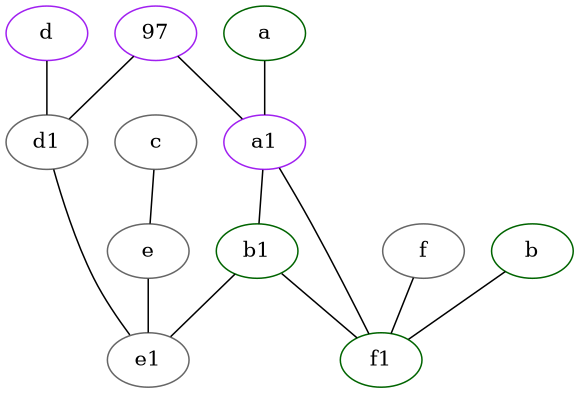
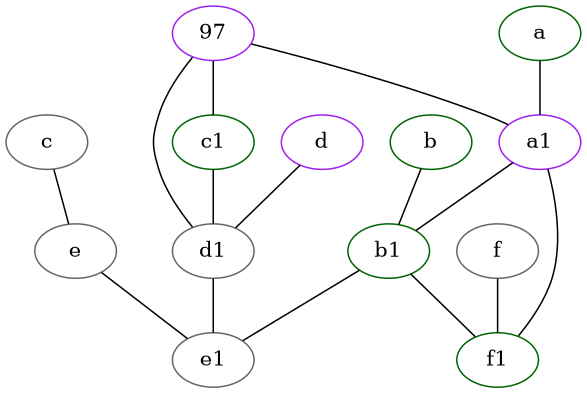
node "c1": added
edge "b" -- "f1": now "b" -- "b1"
